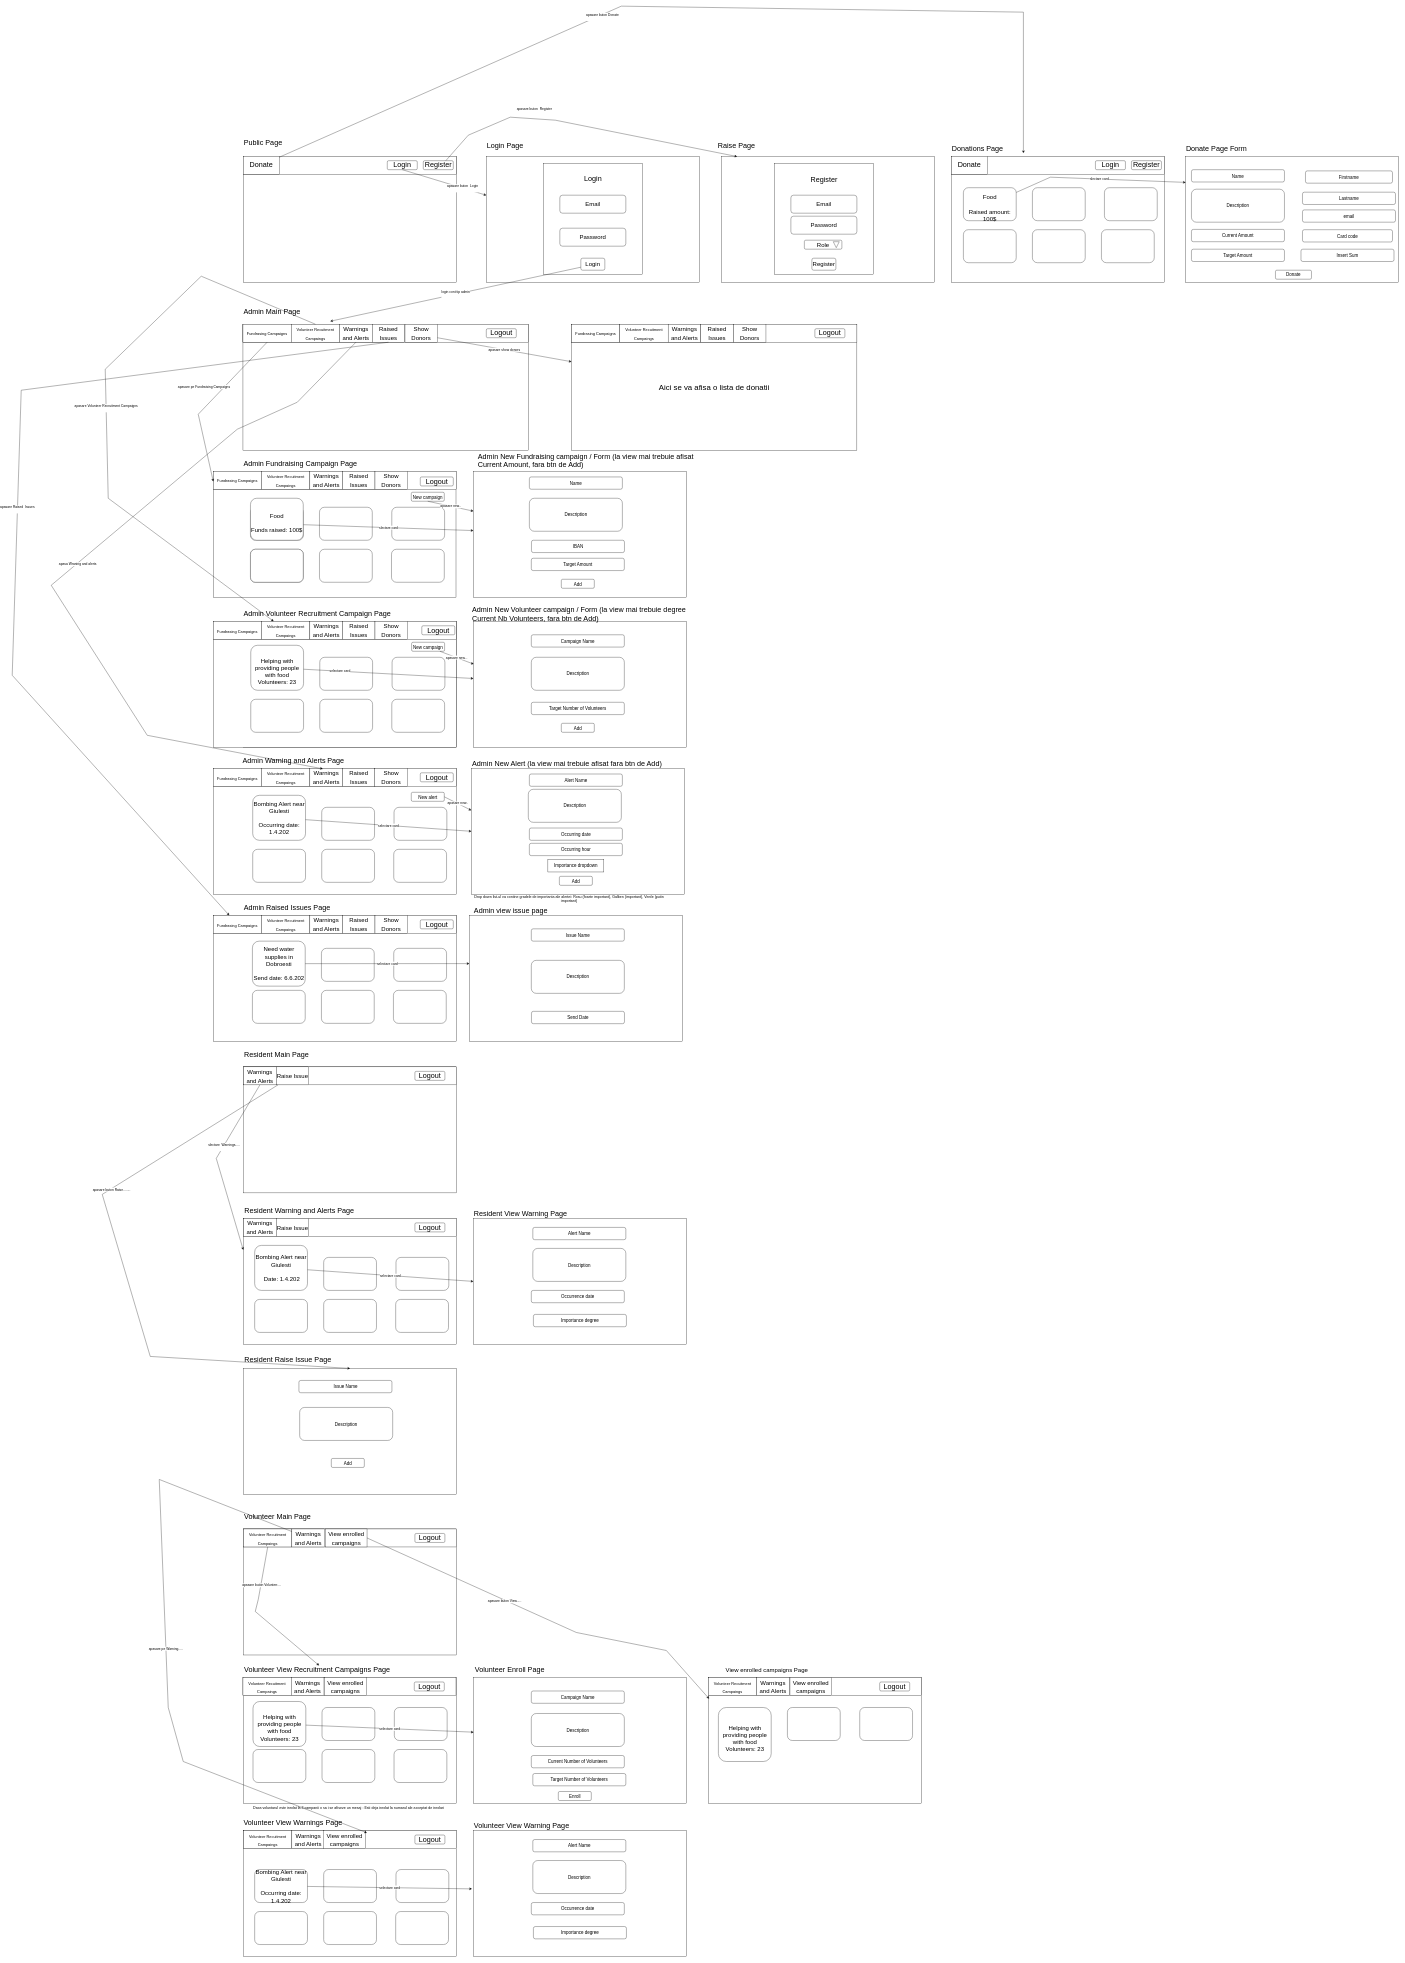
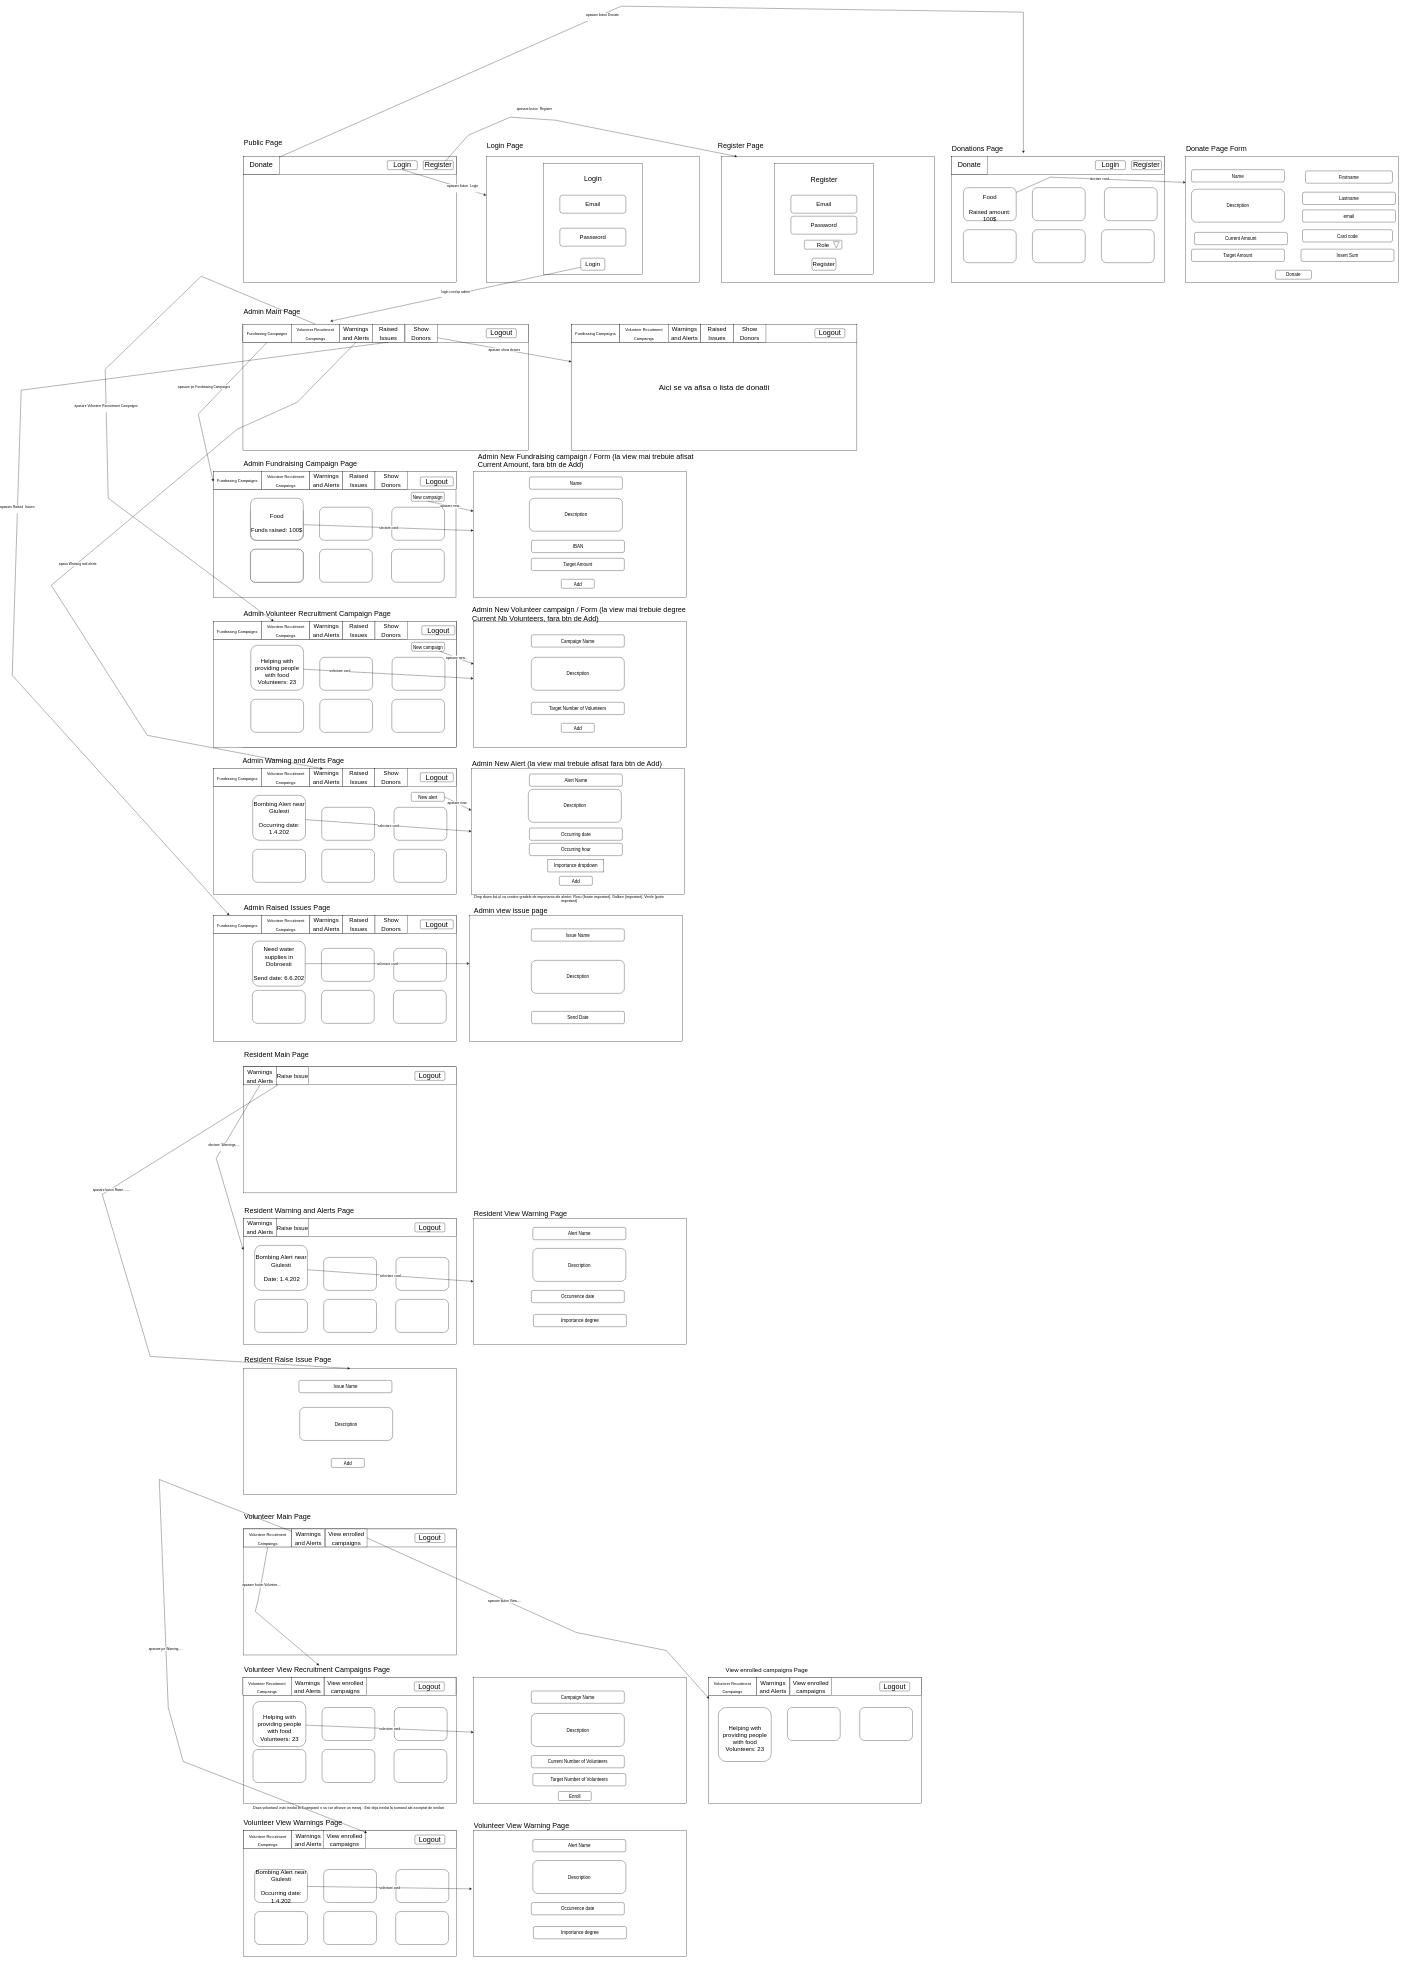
node "Raise Page": label "Raise Page" -> "Register Page"
node "Current Amount": moved (1238, 236) -> (1241, 239)
node "Volunteer Enroll Page": removed
